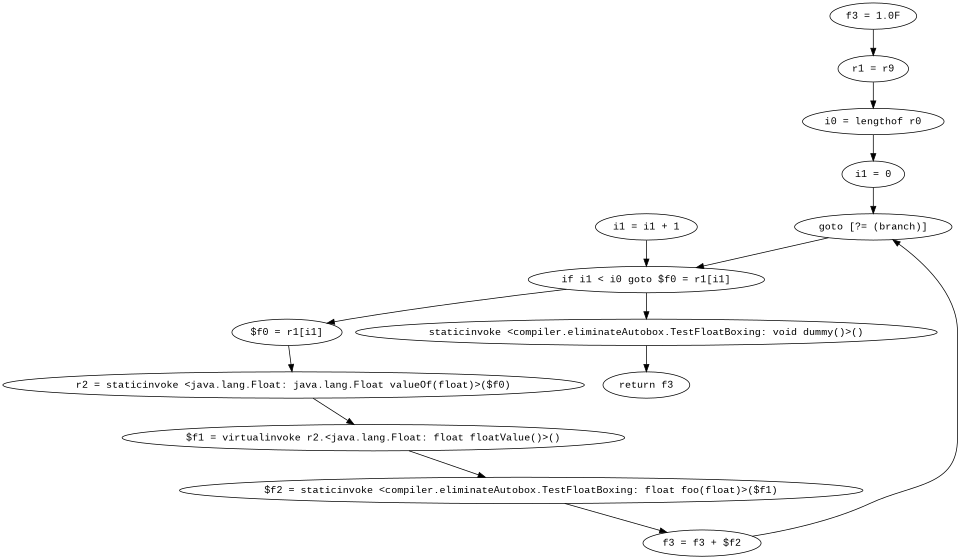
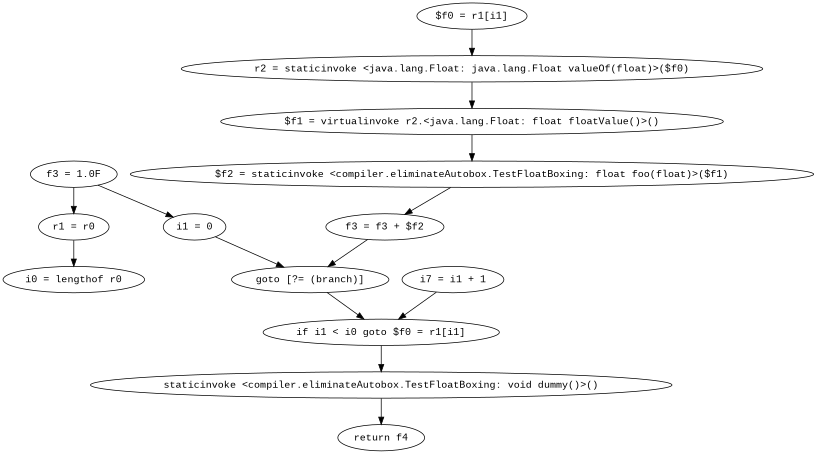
node "r1 = r9": label "r1 = r9" -> "r1 = r0"
edge "i0 = lengthof r0" -> "i1 = 0": now "f3 = 1.0F" -> "i1 = 0"
node "i1 = i1 + 1": label "i1 = i1 + 1" -> "i7 = i1 + 1"
edge "if i1 < i0 goto $f0 = r1[i1]" -> "$f0 = r1[i1]": removed
node "return f3": label "return f3" -> "return f4"
